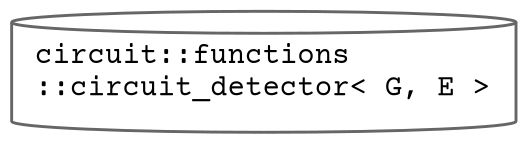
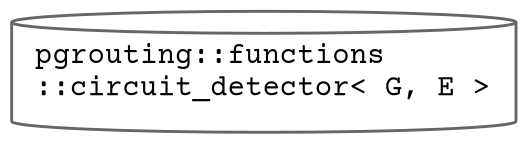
node "circuit::functions ::circuit_detector< G, E >": label "circuit::functions ::circuit_detector< G, E >" -> "pgrouting::functions ::circuit_detector< G, E >"
